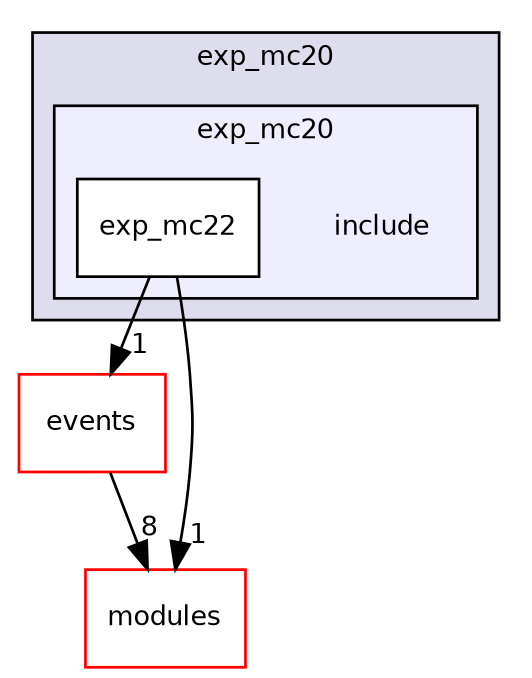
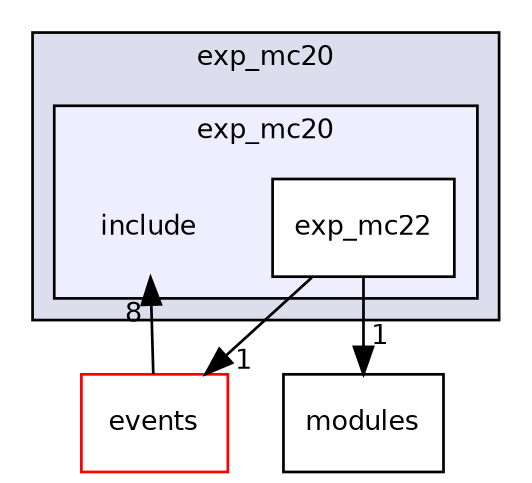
edge "events" -> "modules": now "events" -> "include"
node "modules": color red -> black
